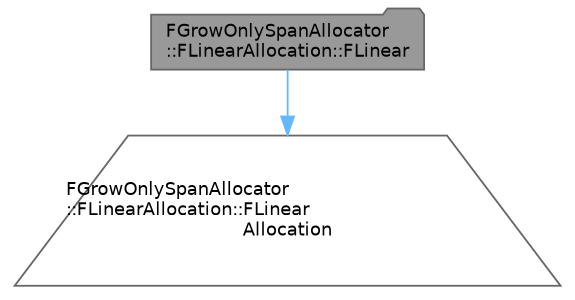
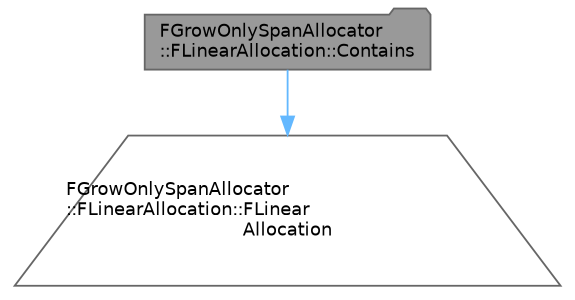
node "FGrowOnlySpanAllocator ::FLinearAllocation::FLinear": label "FGrowOnlySpanAllocator ::FLinearAllocation::FLinear" -> "FGrowOnlySpanAllocator ::FLinearAllocation::Contains"
